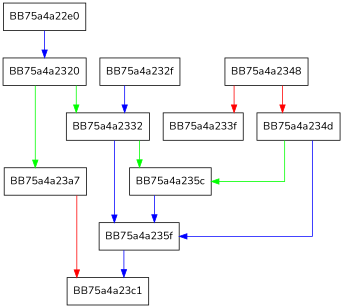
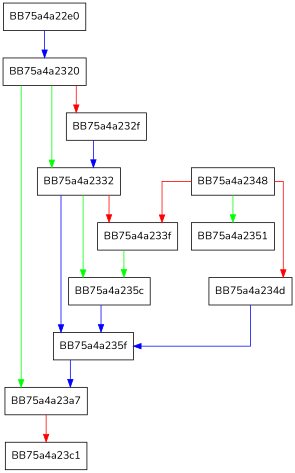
edge "BB75a4a2320" -> "BB75a4a232f": added
edge "BB75a4a234d" -> "BB75a4a235c": now "BB75a4a233f" -> "BB75a4a235c"
edge "BB75a4a2332" -> "BB75a4a233f": added
node "BB75a4a2351": added
edge "BB75a4a235f" -> "BB75a4a23c1": now "BB75a4a235f" -> "BB75a4a23a7"
